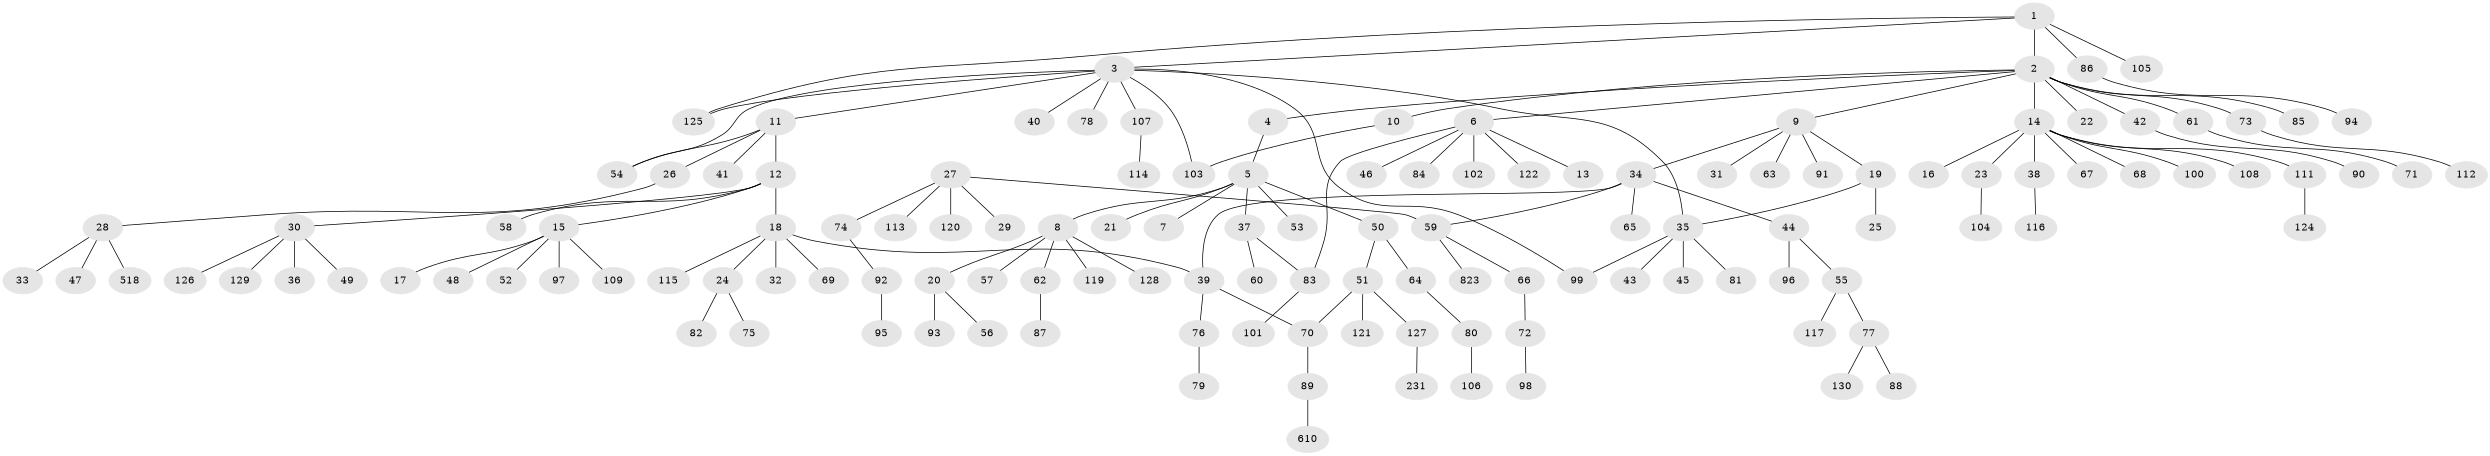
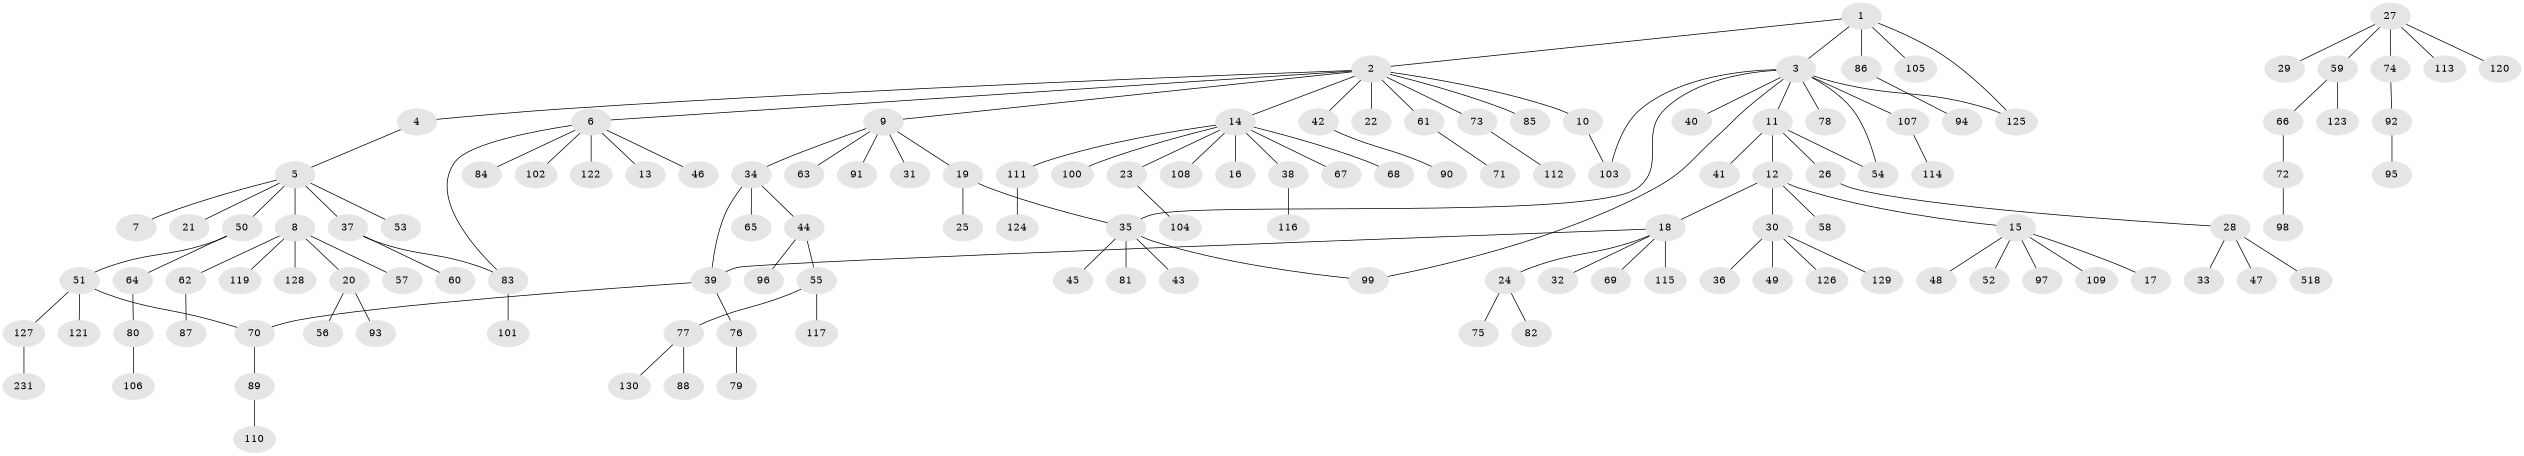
edge "34" -- "59": removed
node "823": label "823" -> "123"
node "610": label "610" -> "110"
